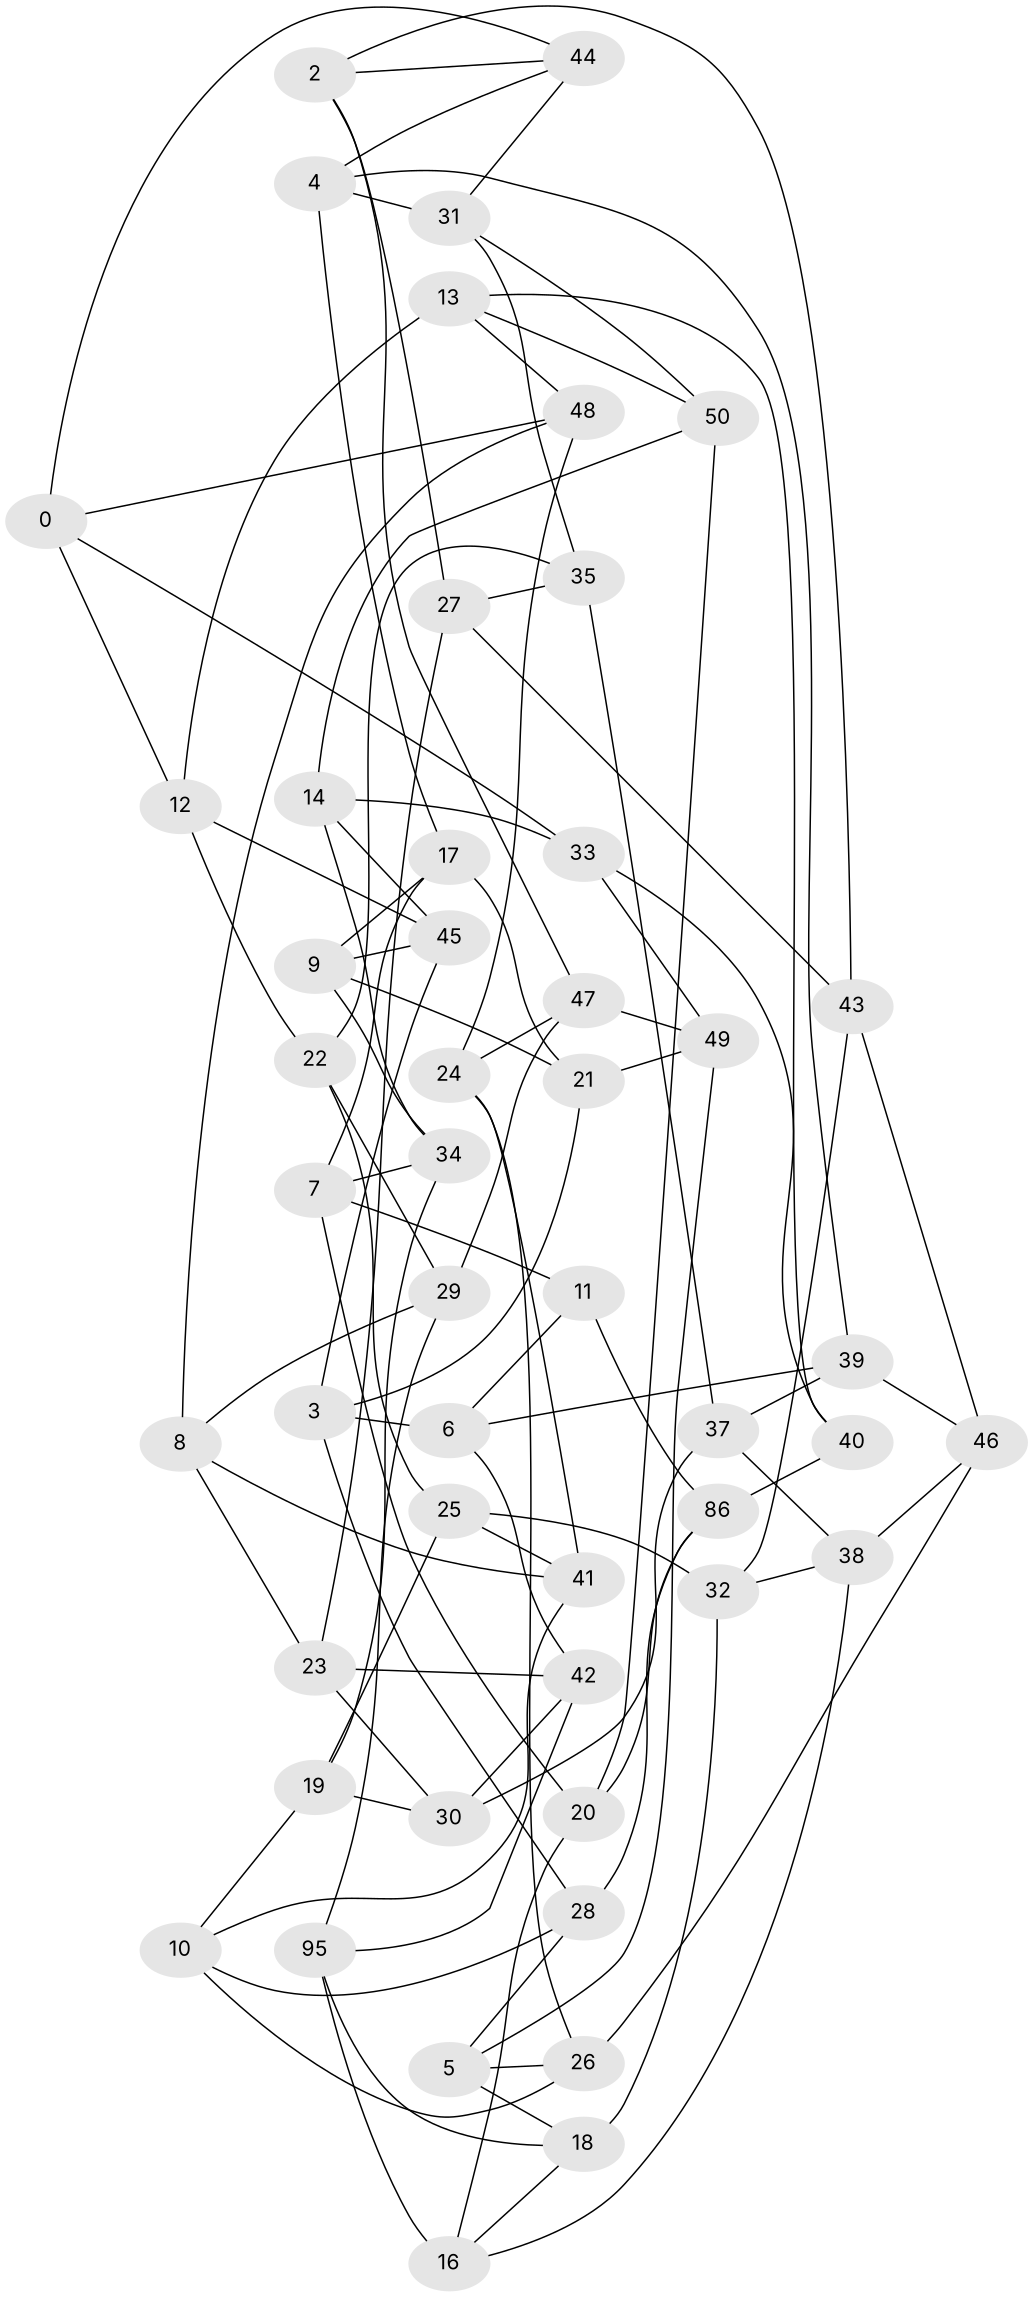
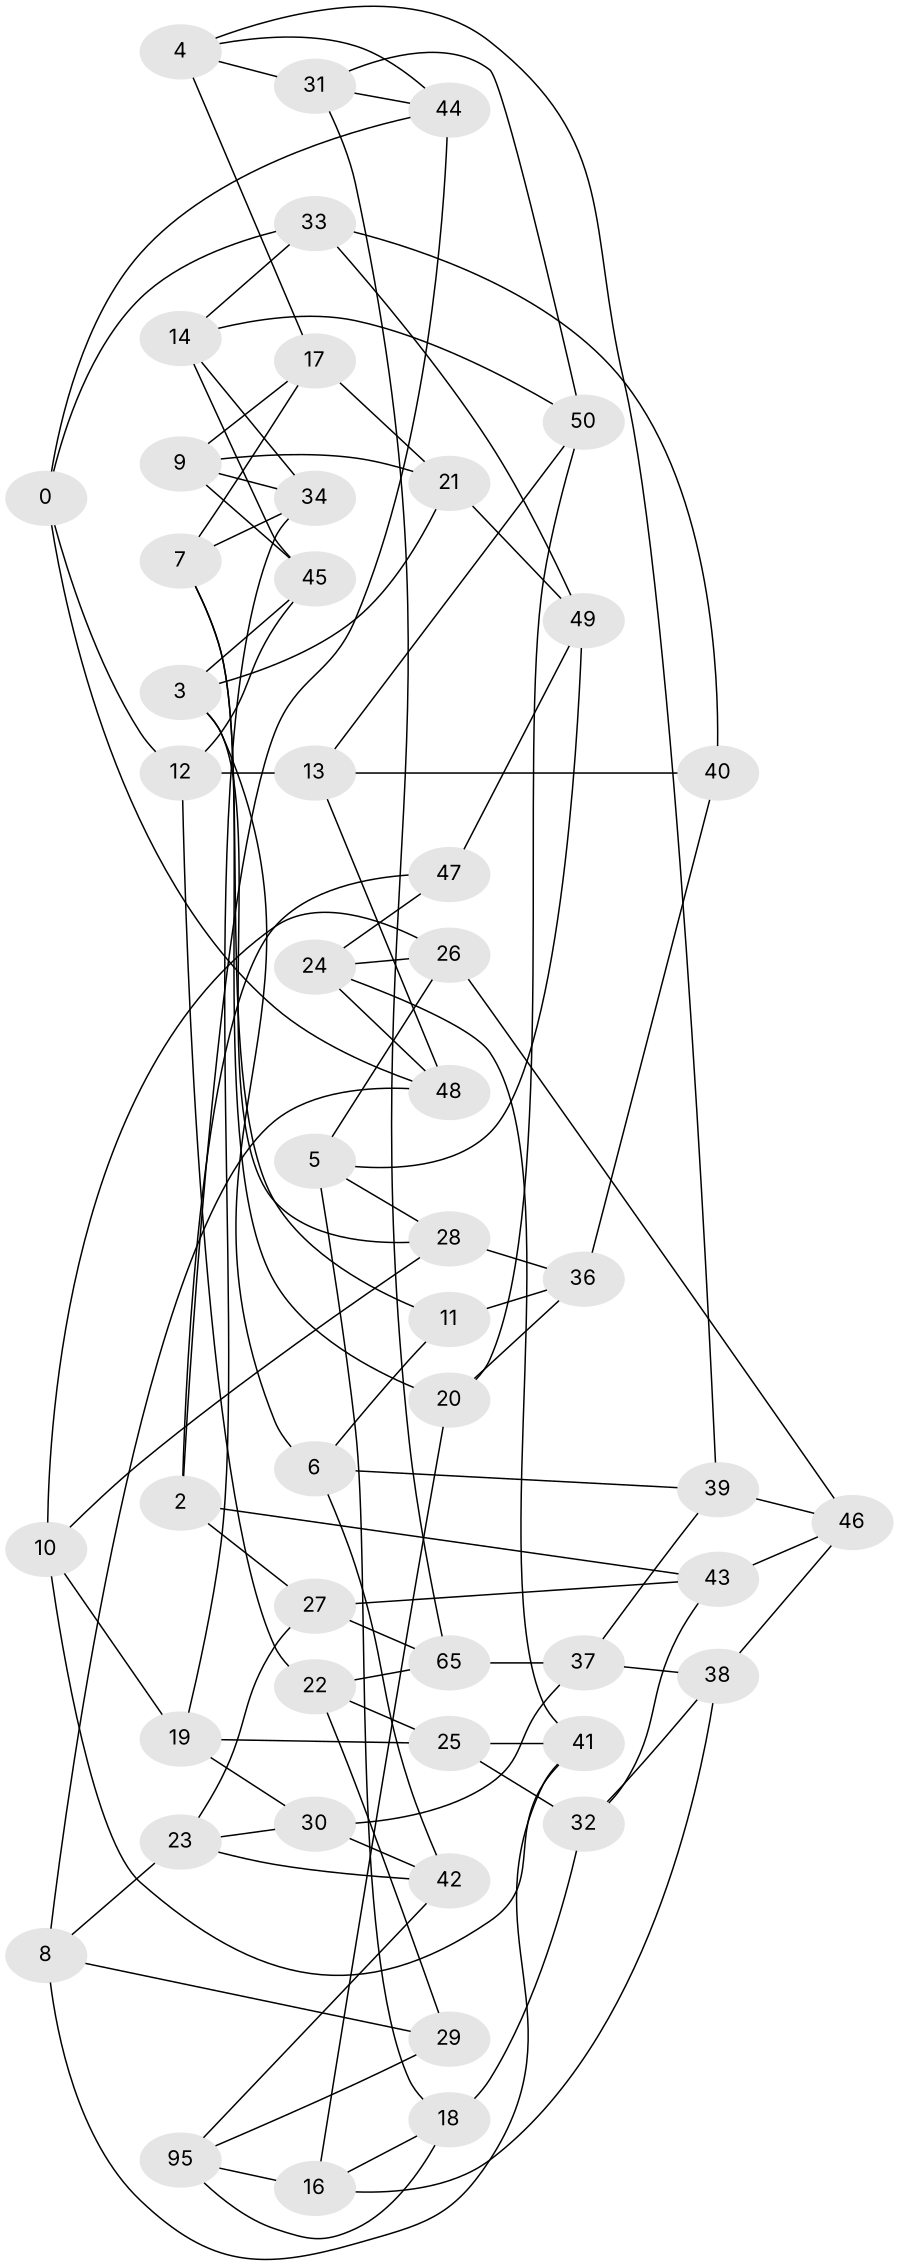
node "35": label "35" -> "65"
edge "47" -- "29": removed
node "86": label "86" -> "36"
